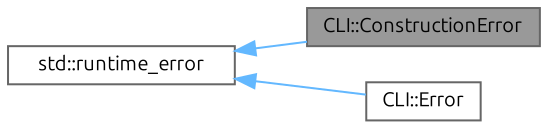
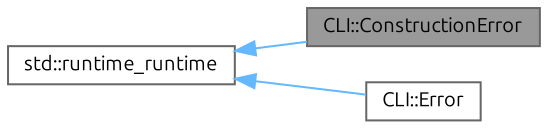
node "std::runtime_error": label "std::runtime_error" -> "std::runtime_runtime"
